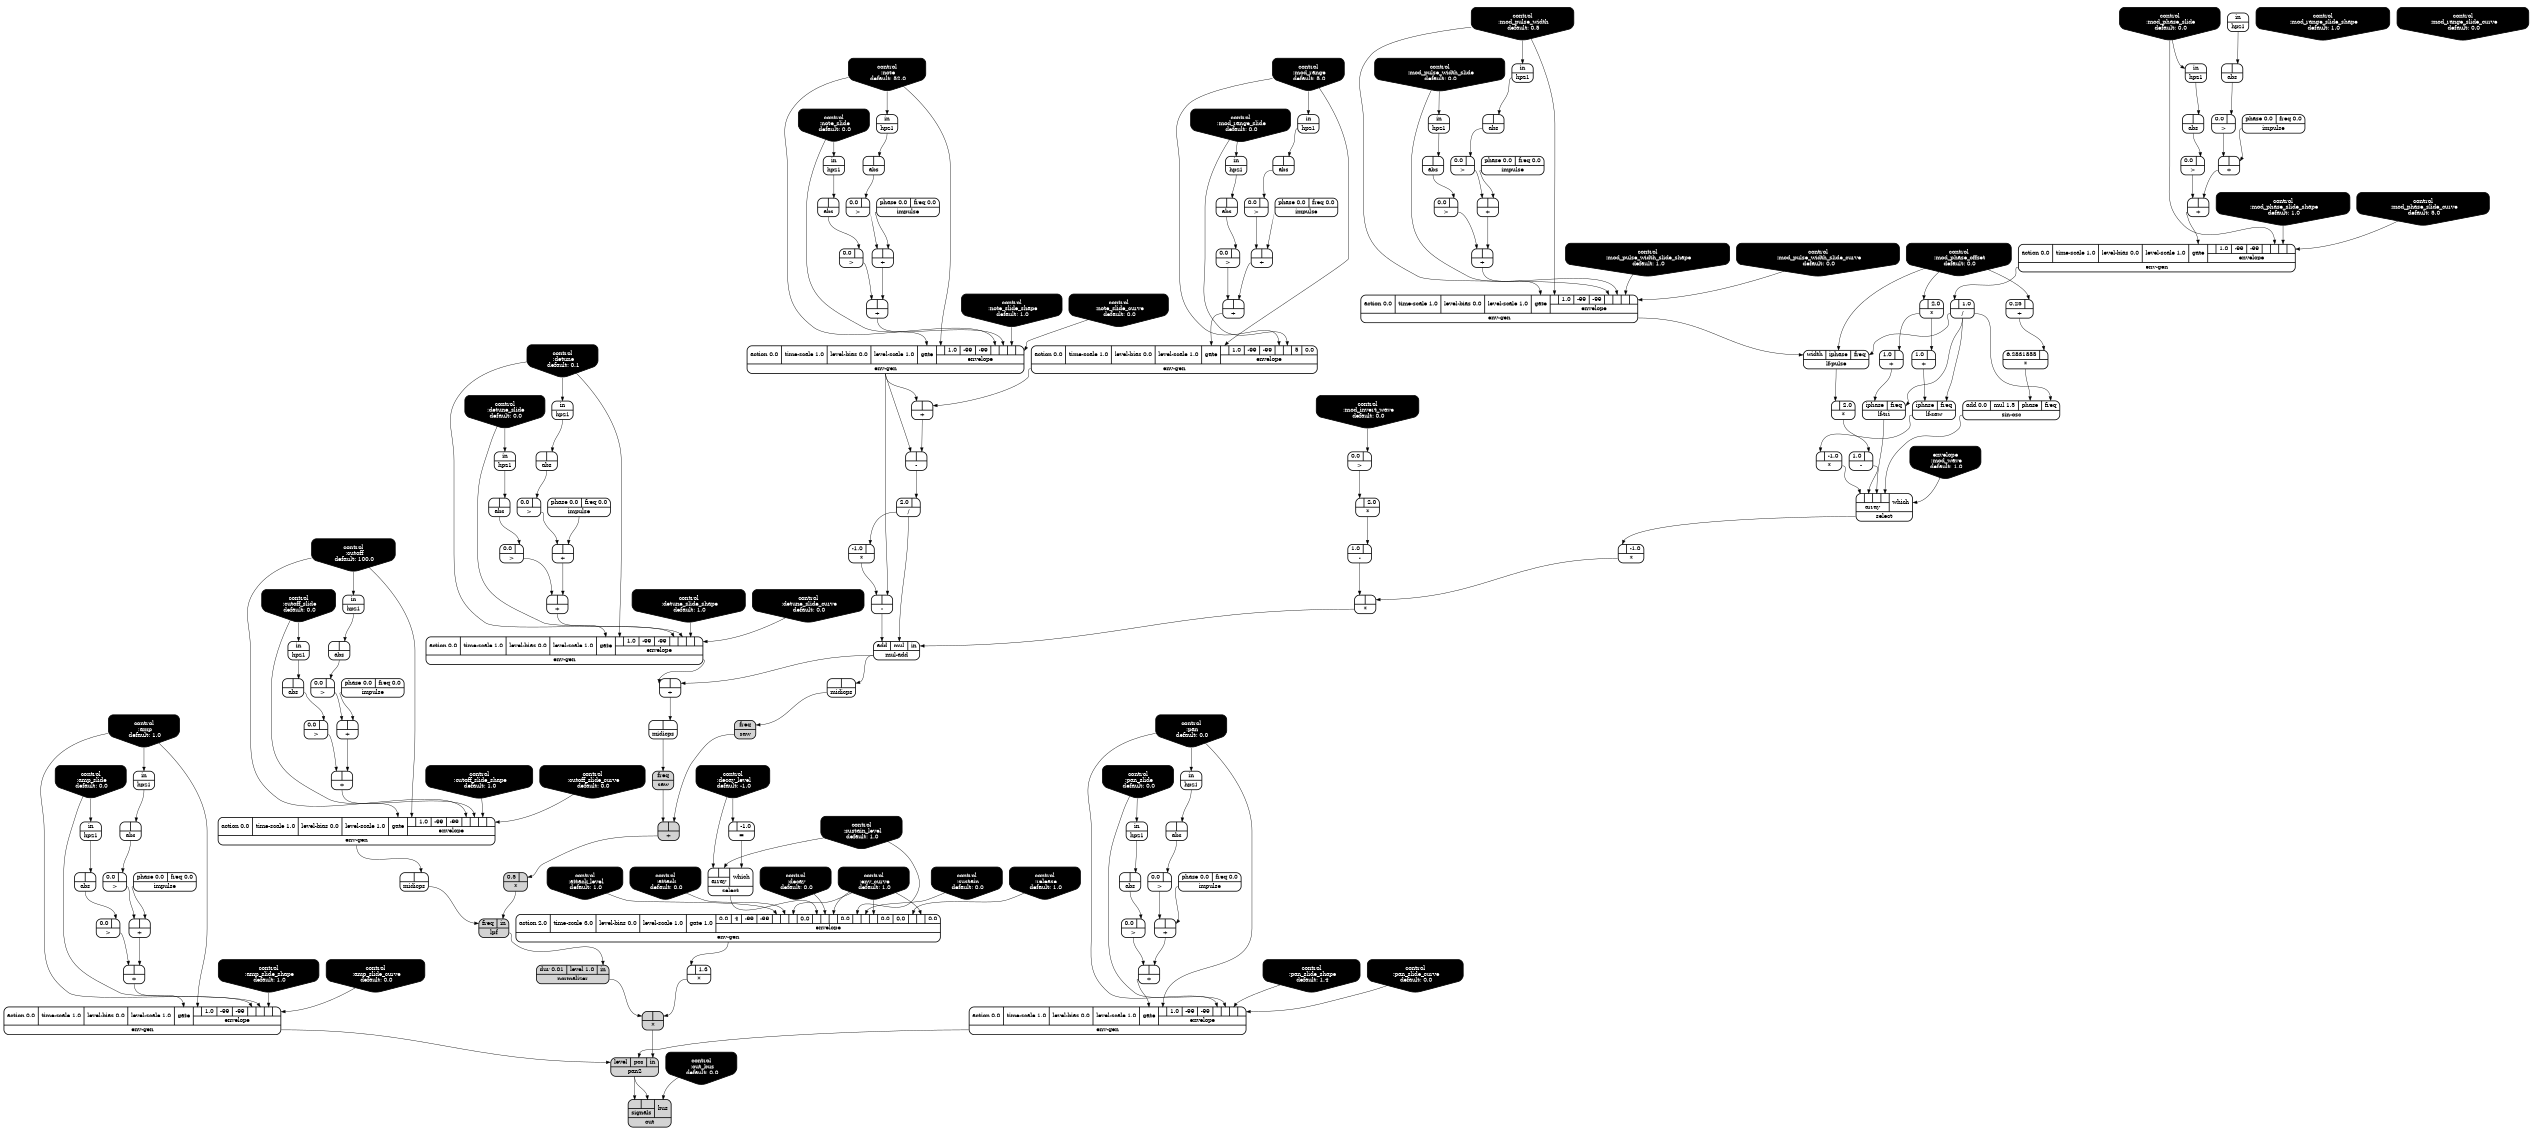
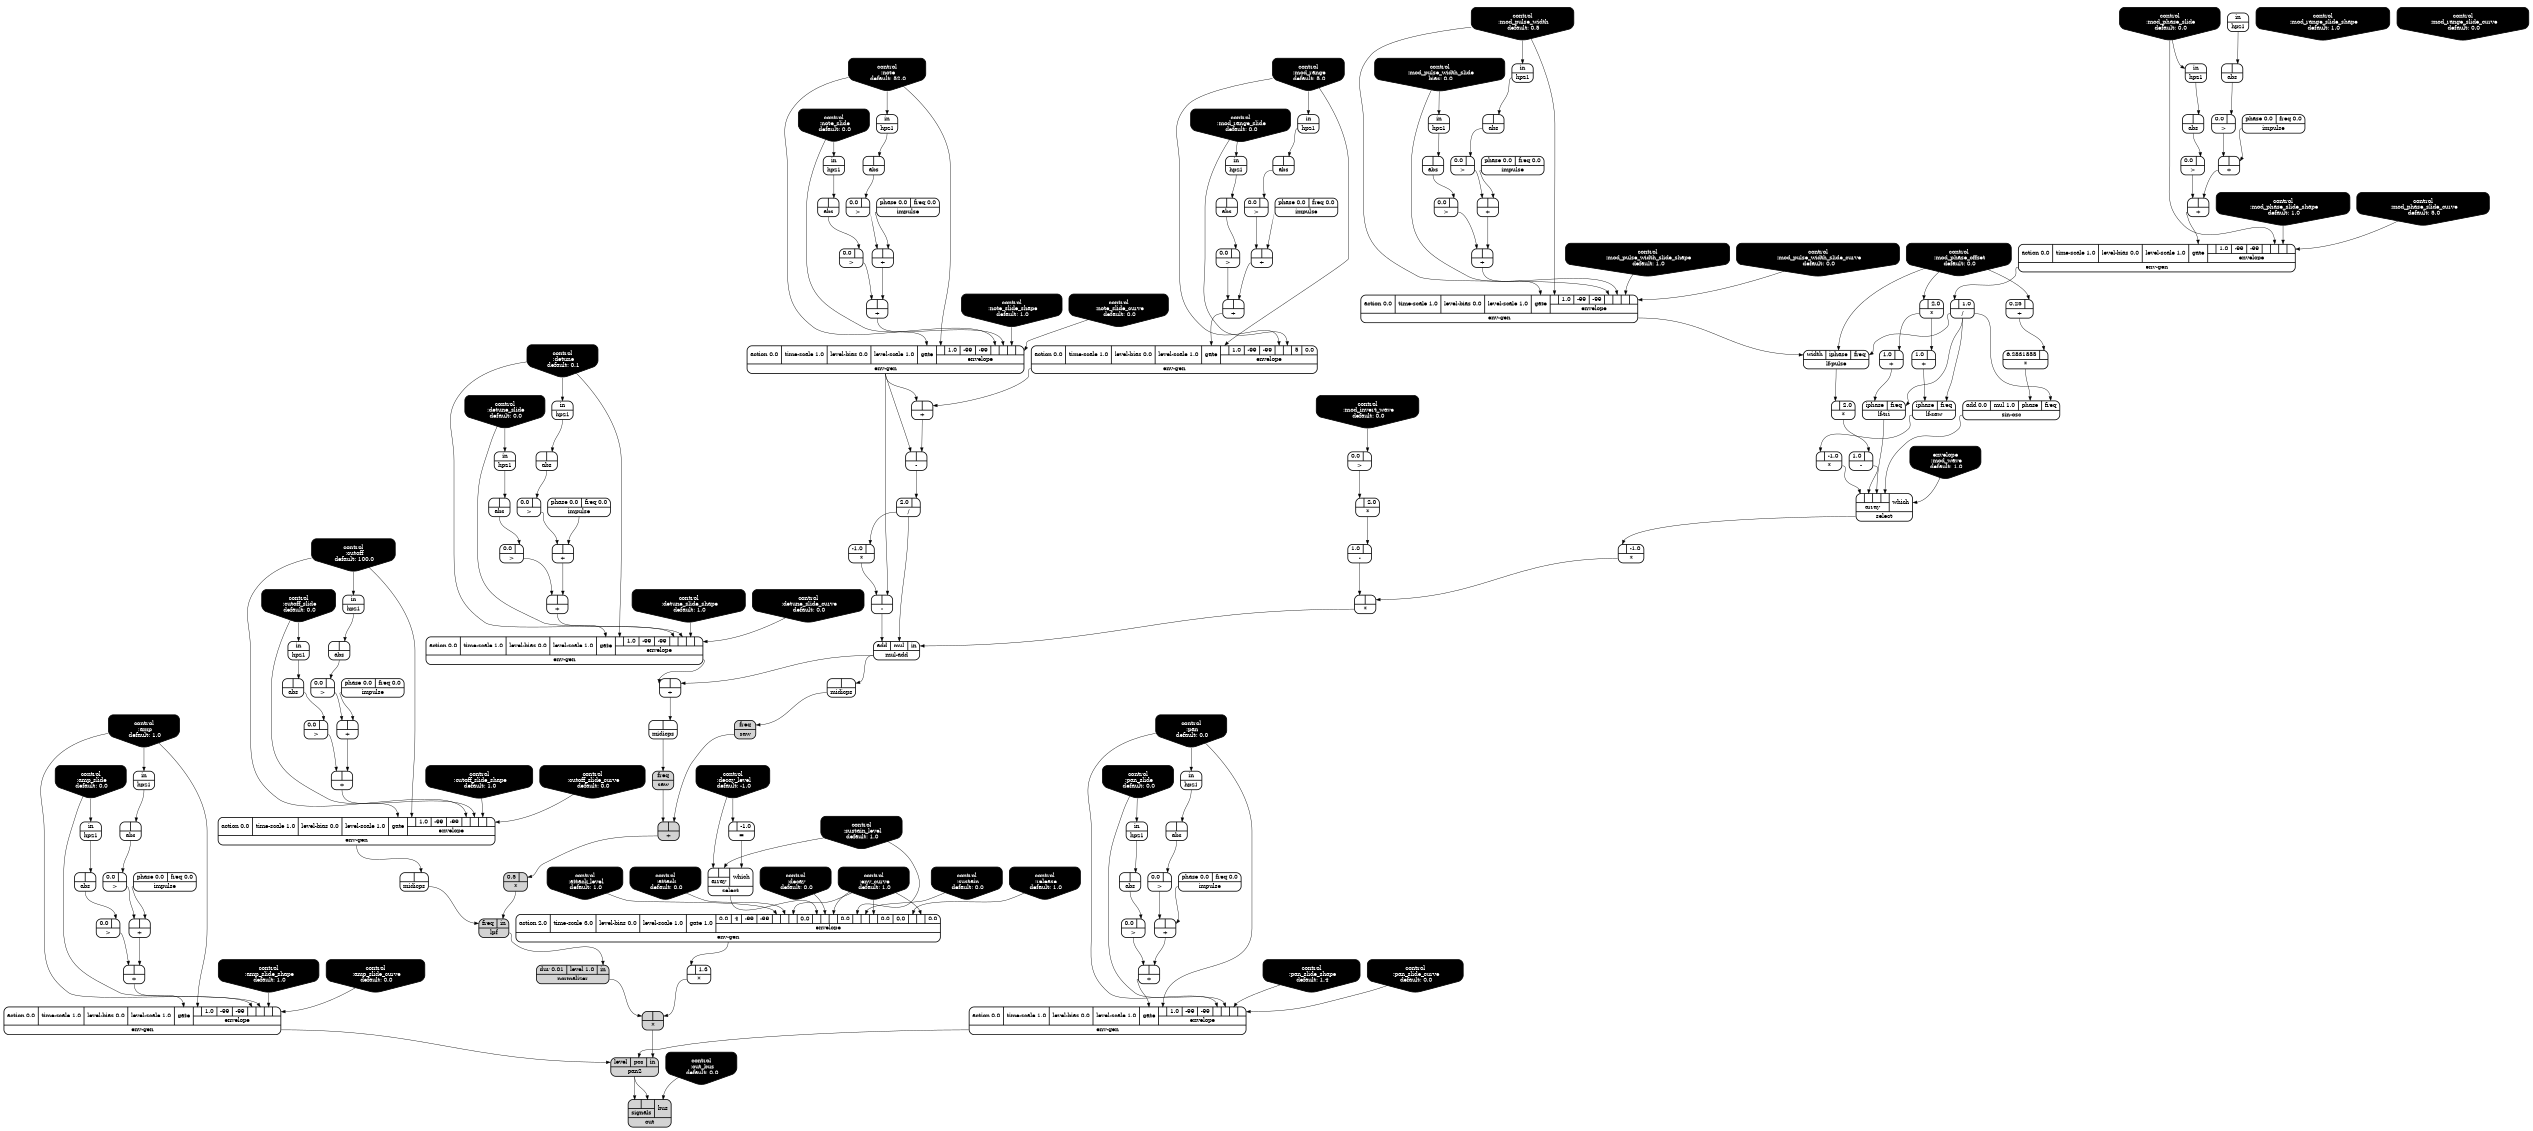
node "control :mod_pulse_width_slide default: 0.0": label "control :mod_pulse_width_slide default: 0.0" -> "control :mod_pulse_width_slide bias: 0.0"
node "add 0.0": text "mul 1.5" -> "mul 1.0"
